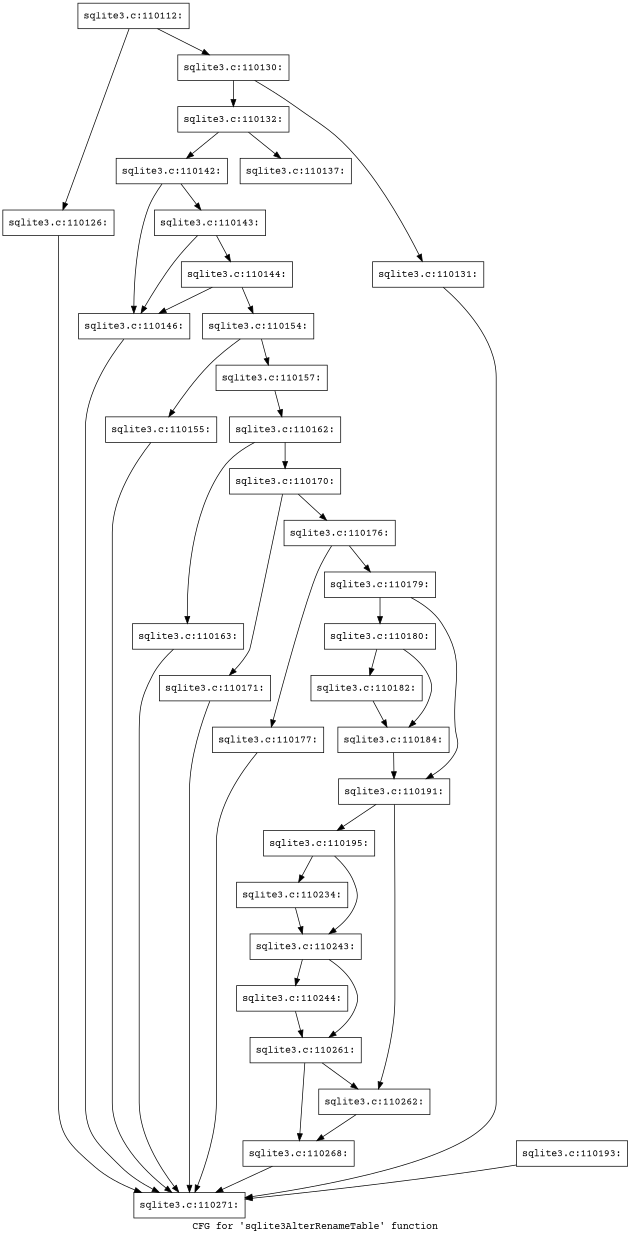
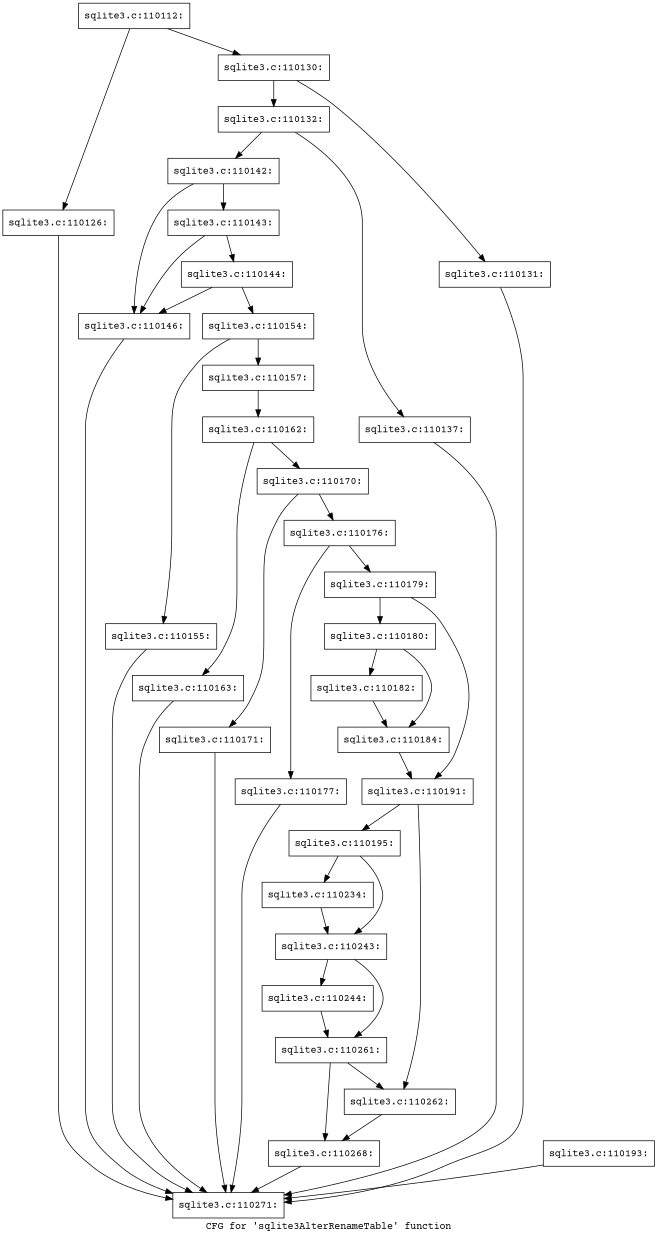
edge "sqlite3.c:110137:" -> "sqlite3.c:110271:": added
